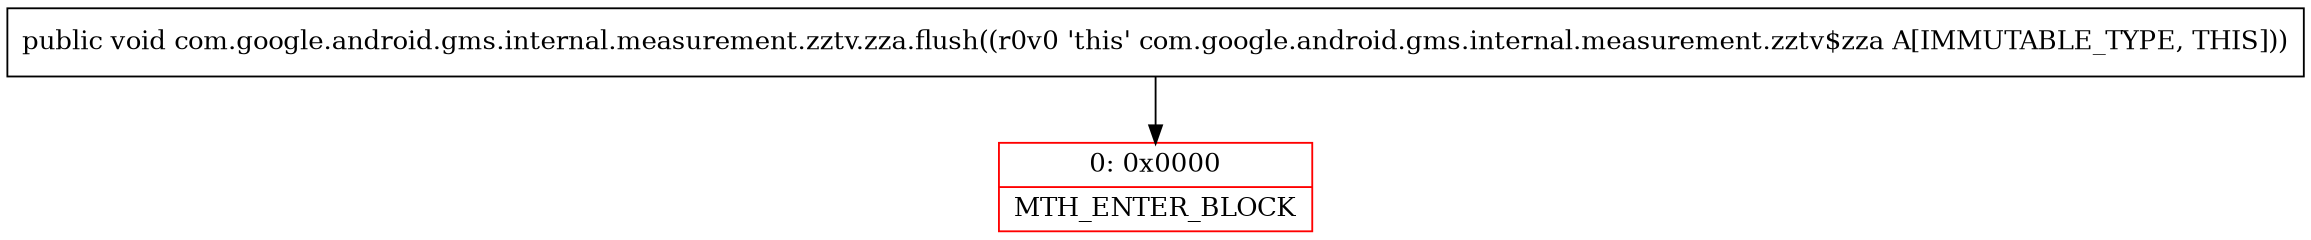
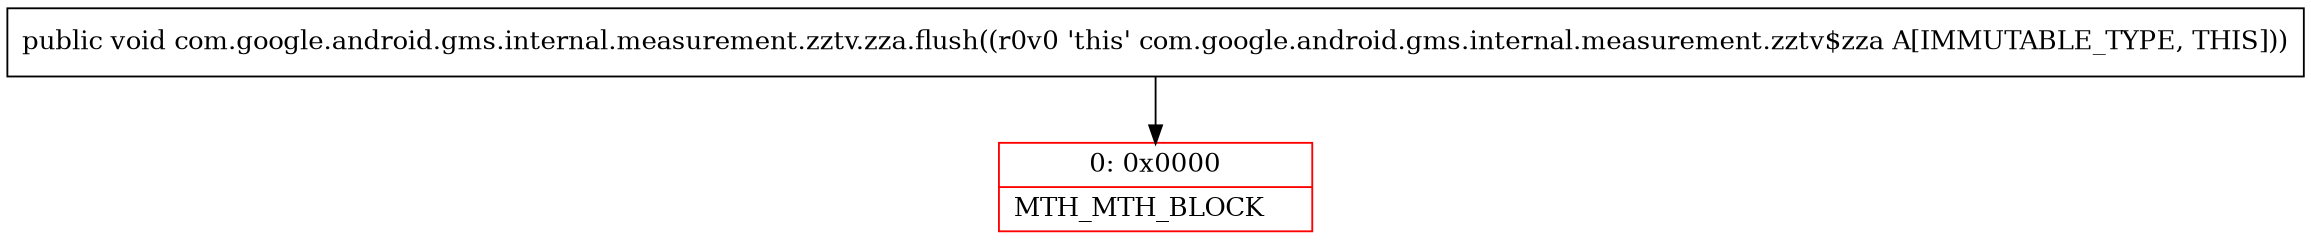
node "0: 0x0000": text "MTH_ENTER_BLOCK" -> "MTH_MTH_BLOCK"
